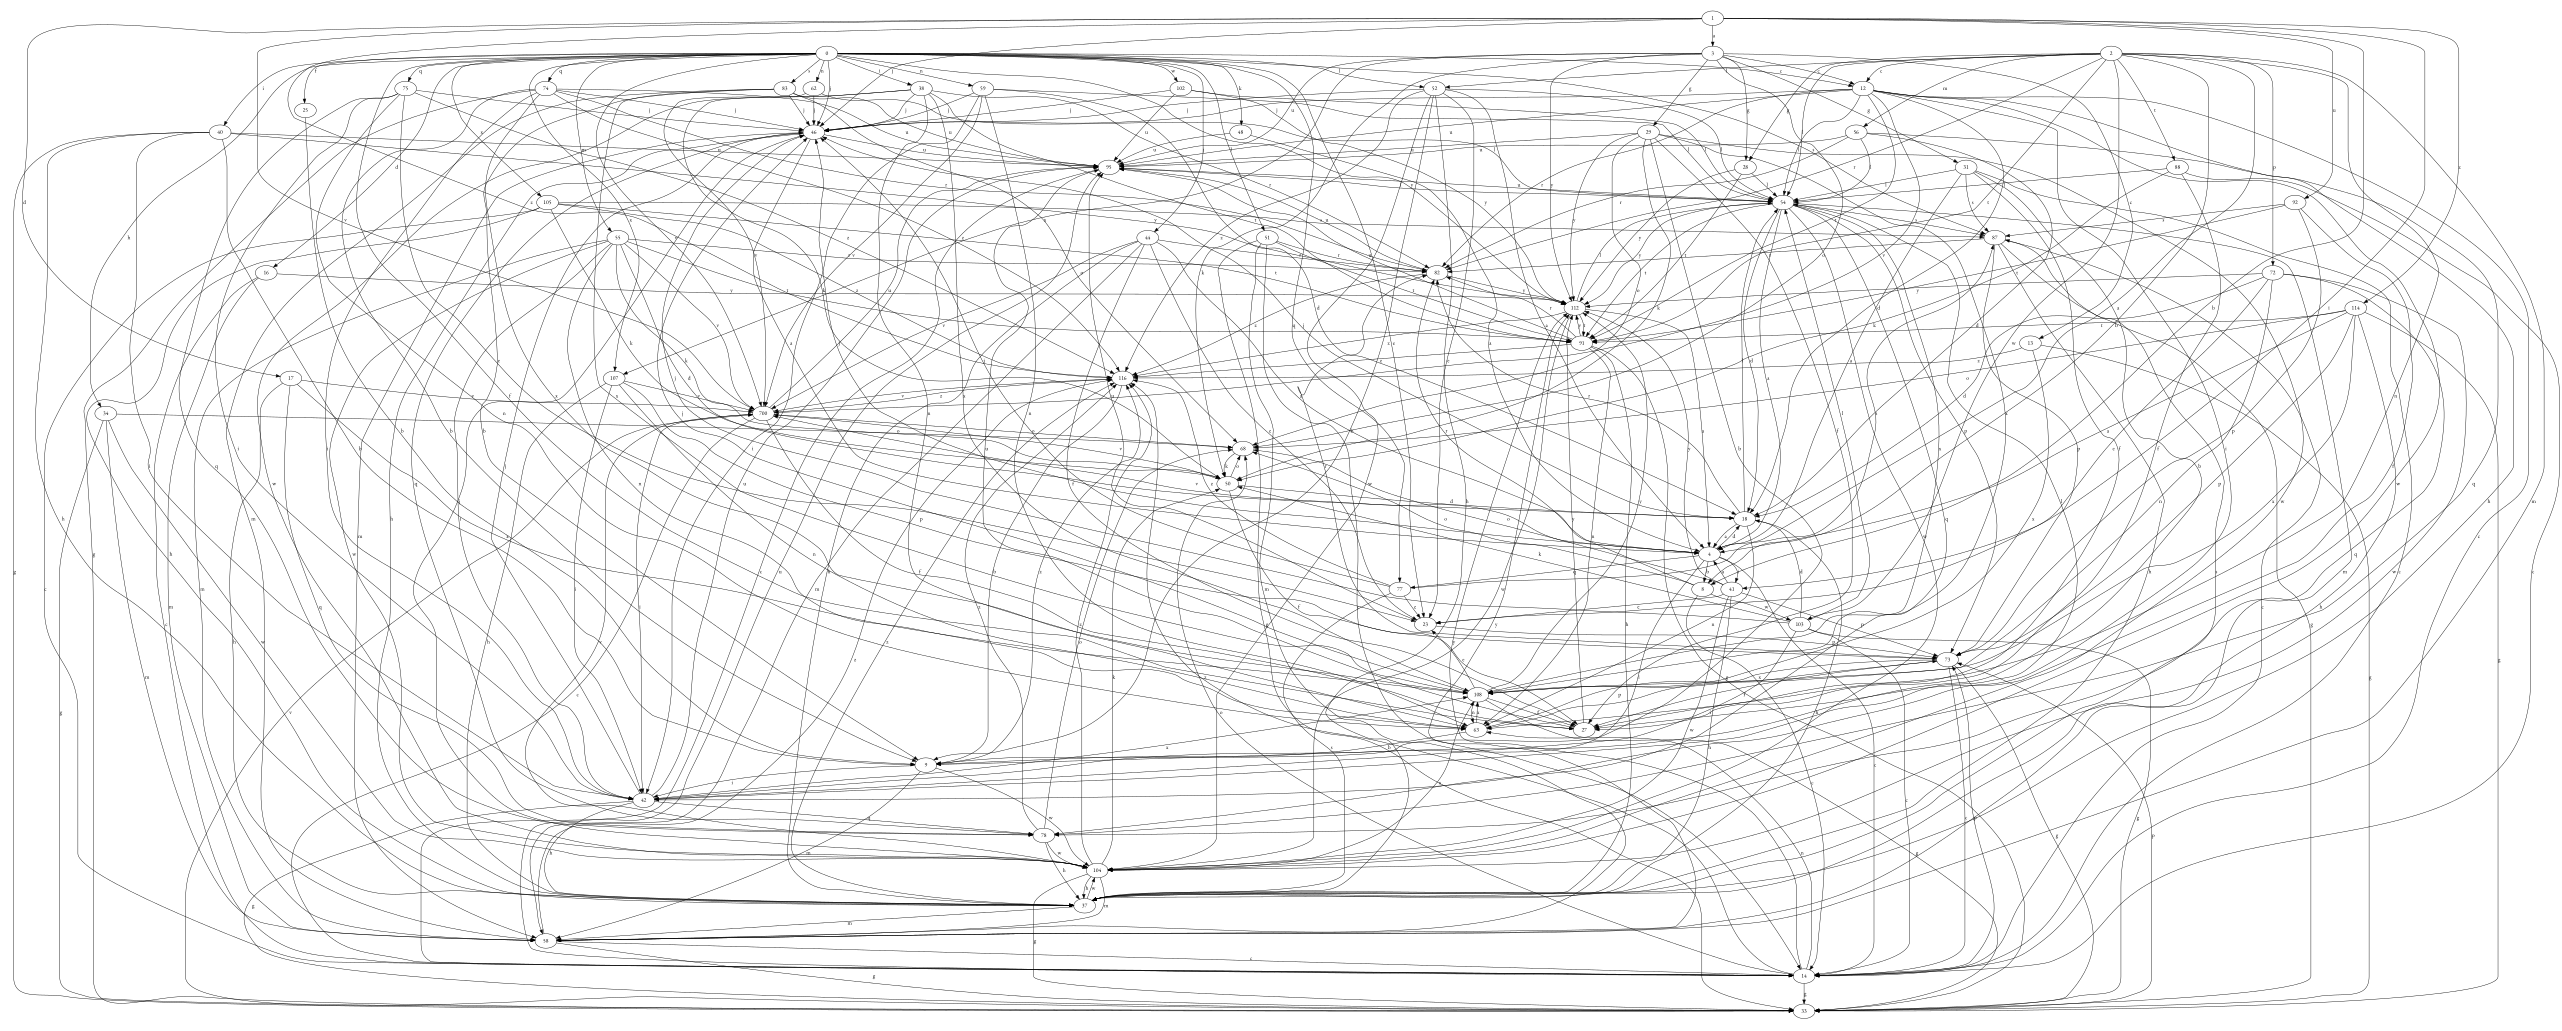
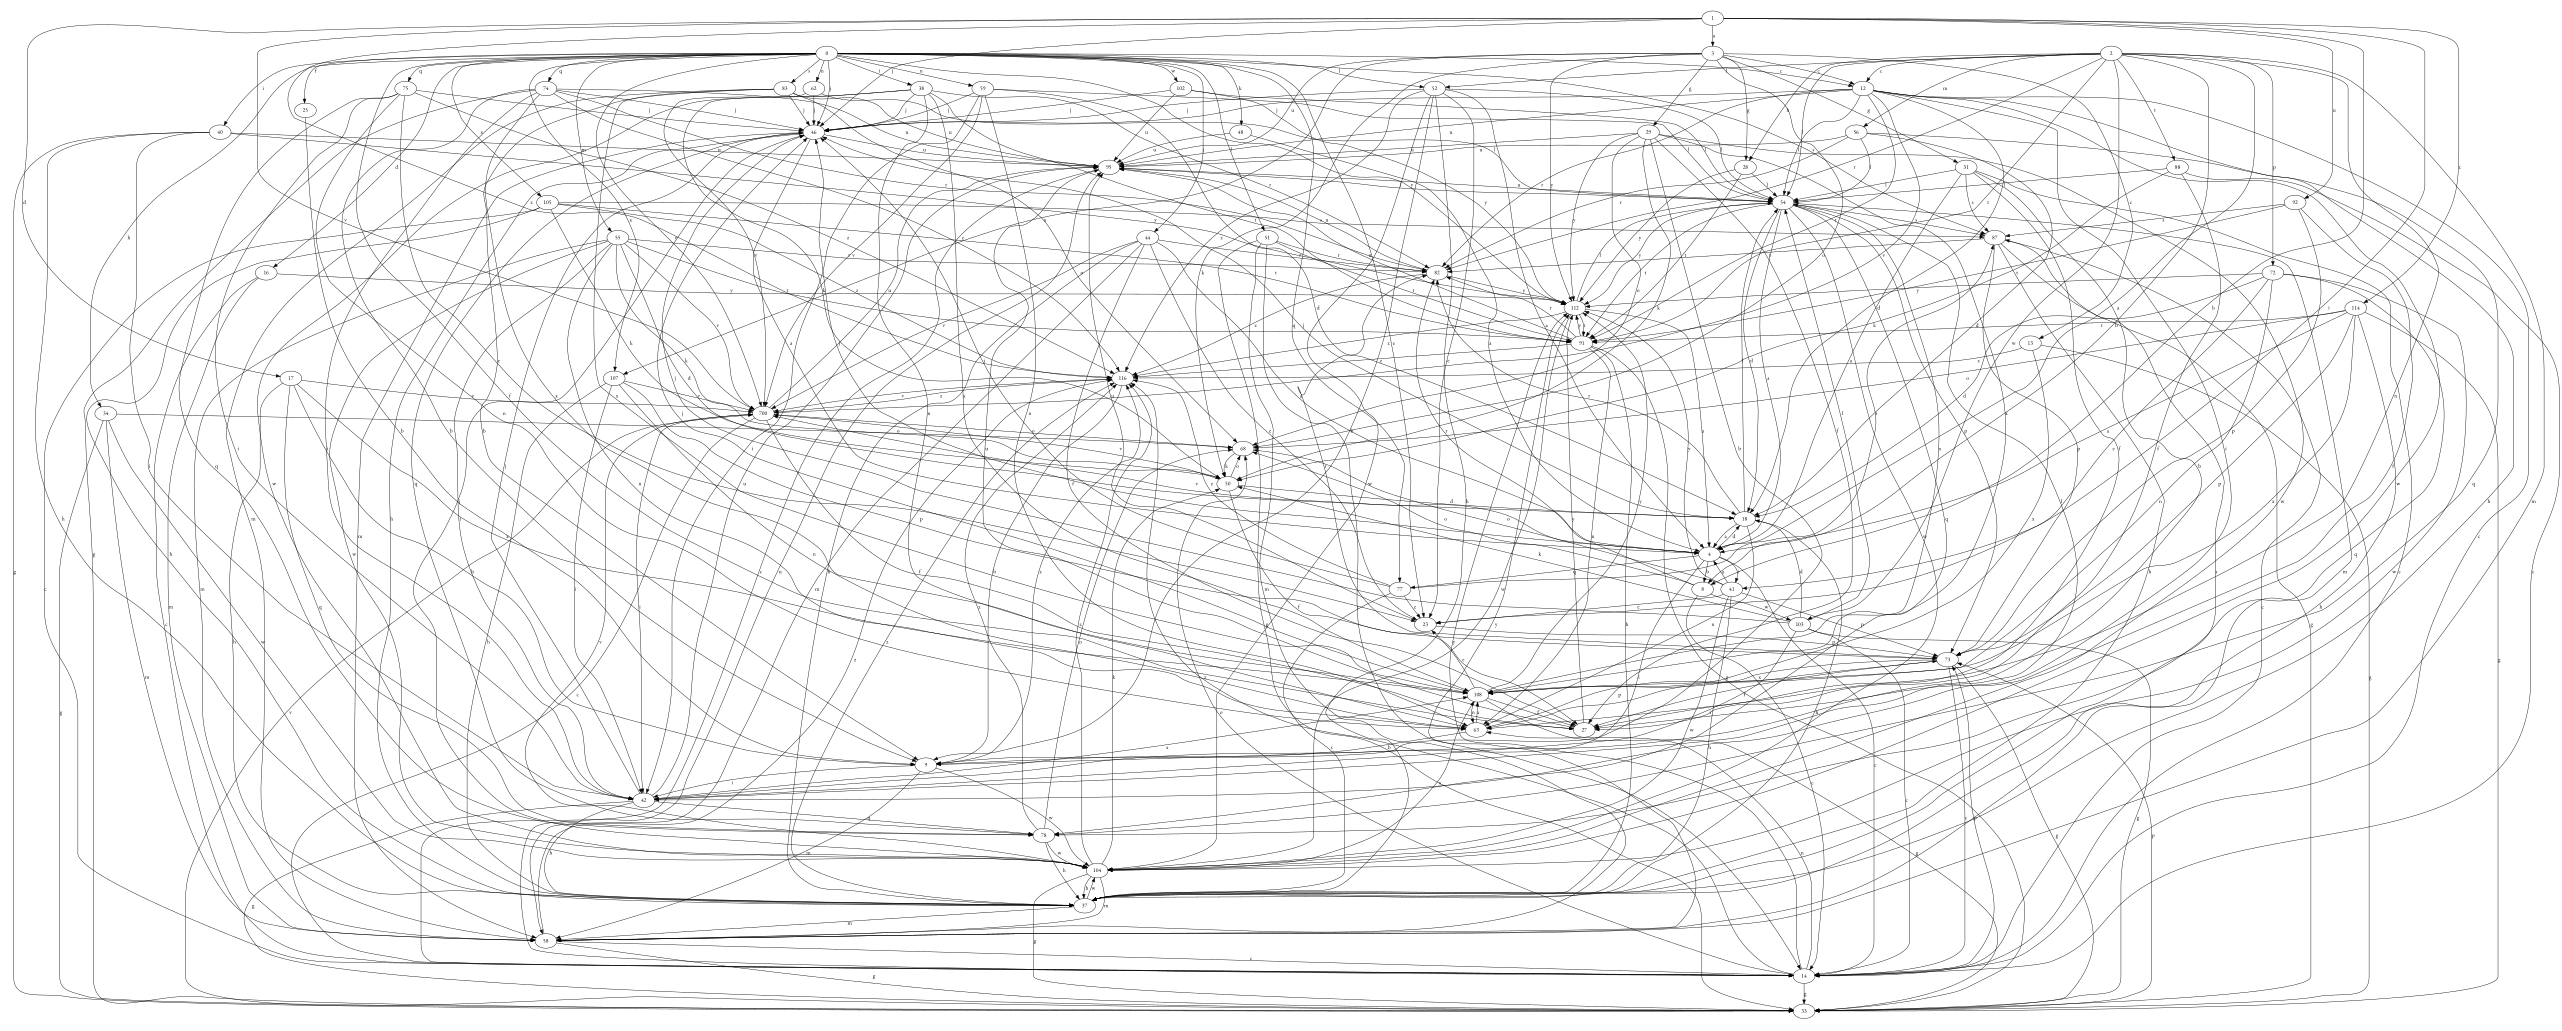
edge "2" -> "28": label "g" -> "h"
edge "40" -> "9": now "17" -> "9"
